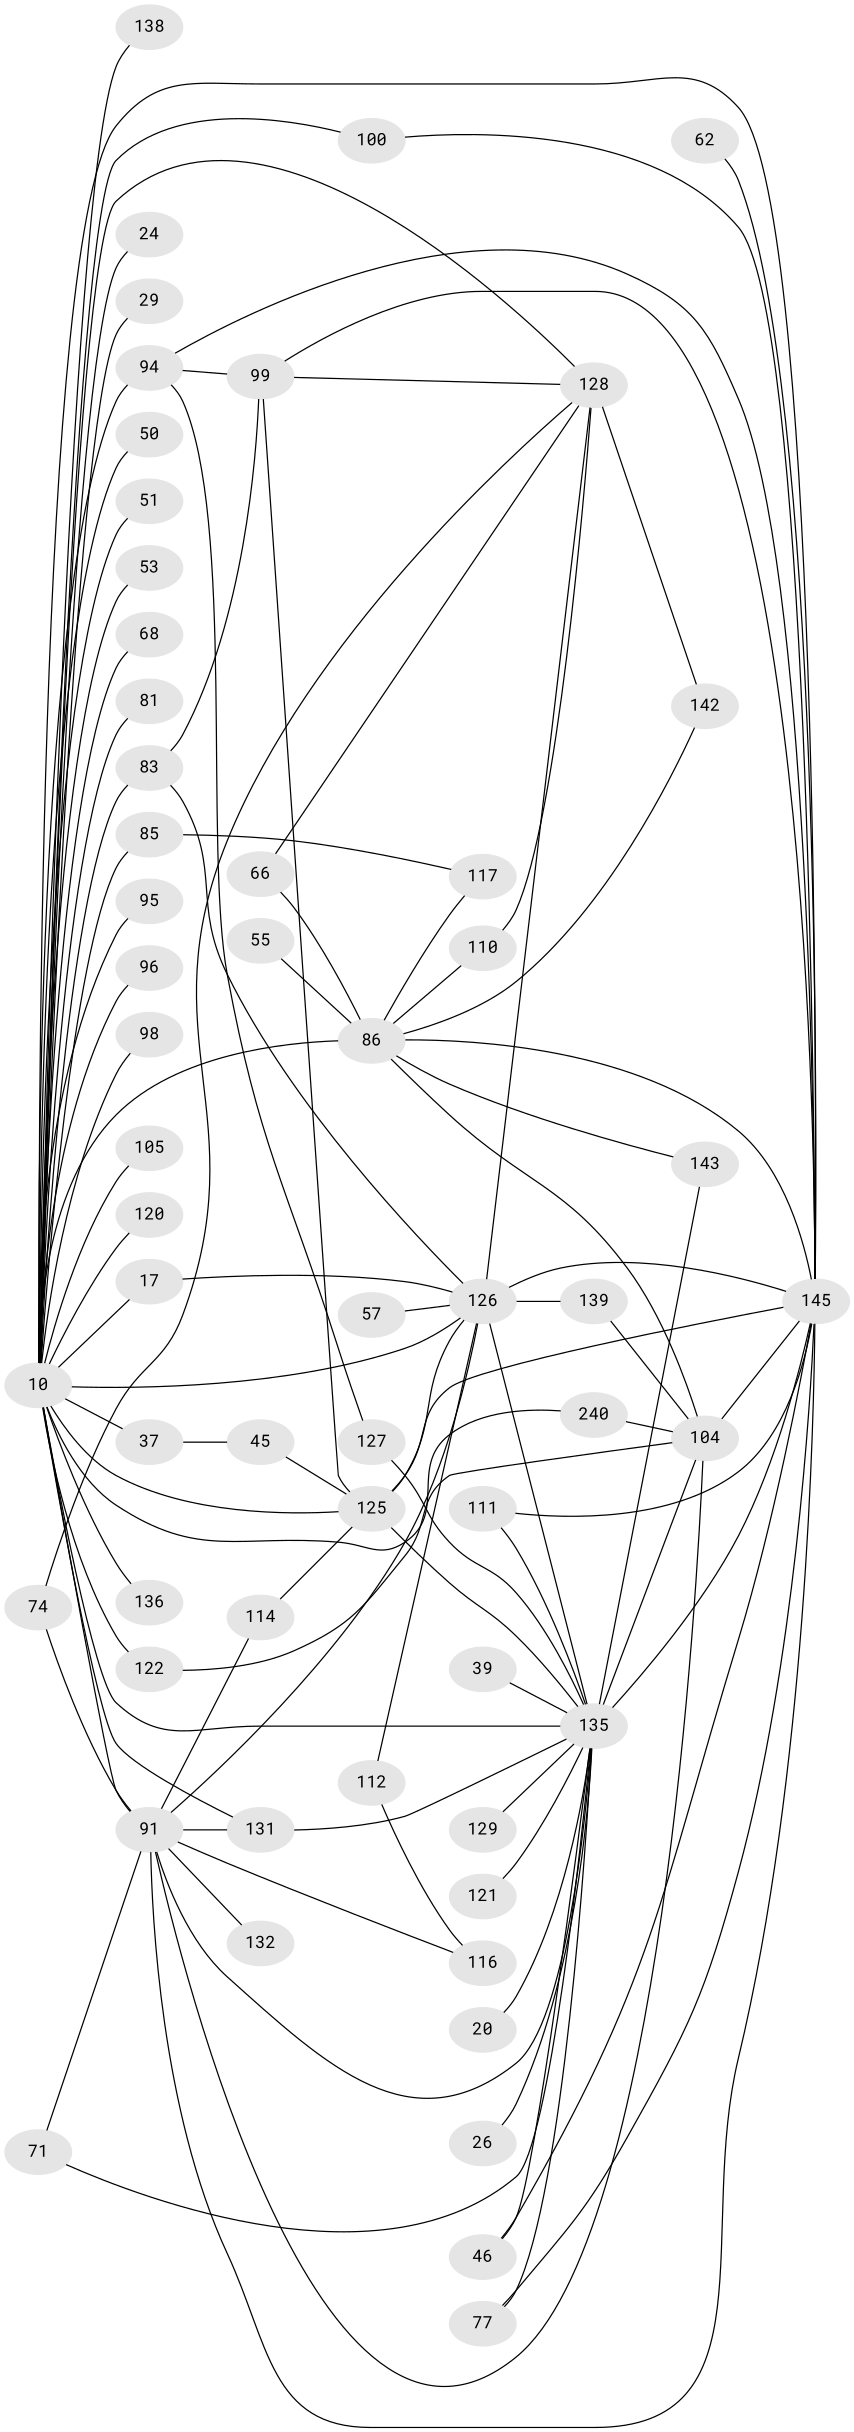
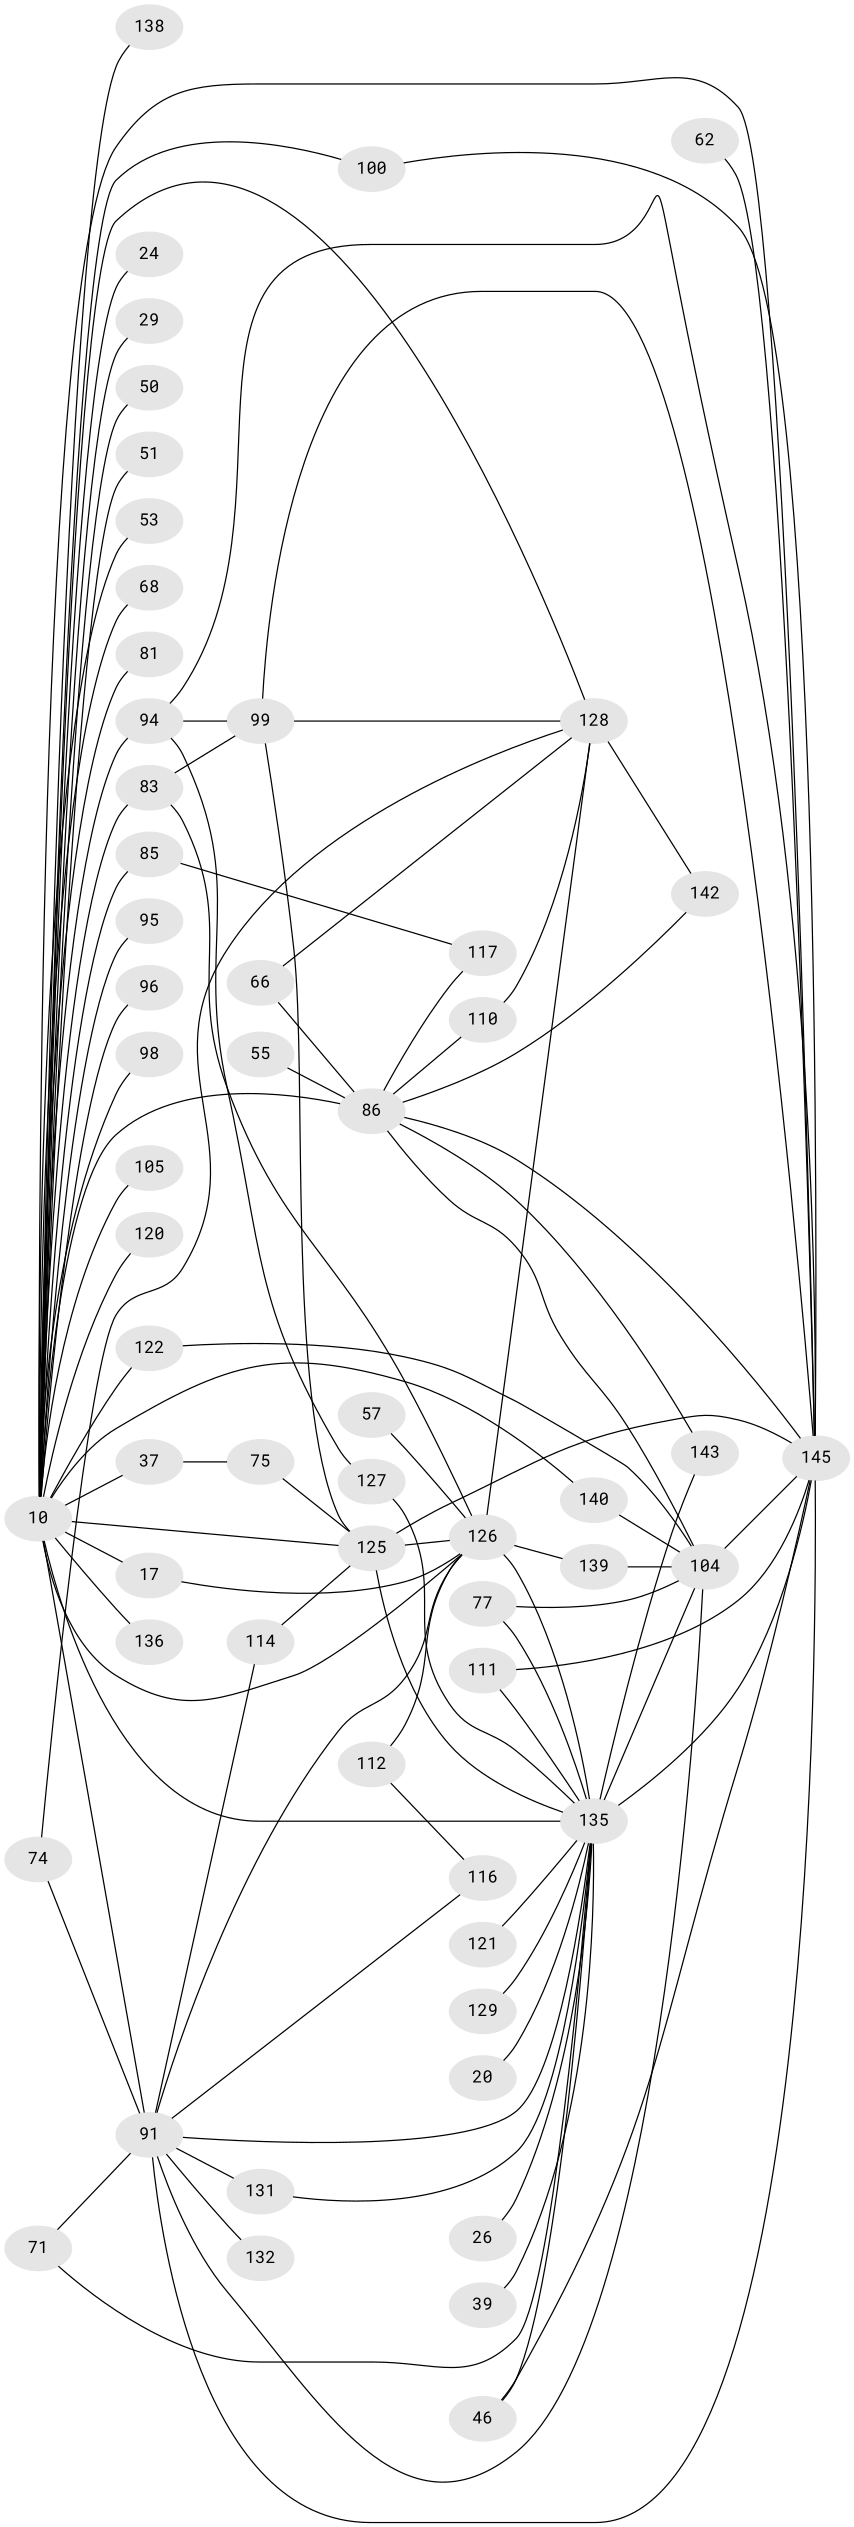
edge "126" -- "145": removed
node "240": label "240" -> "140"
node "45": label "45" -> "75"
edge "10" -- "131": removed
edge "145" -- "77": now "104" -- "77"
